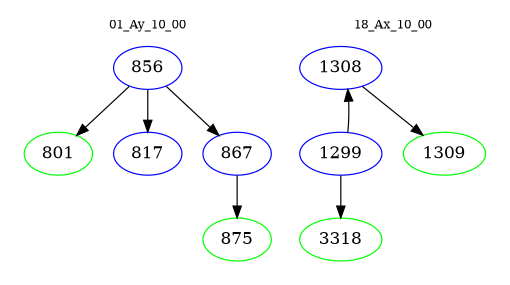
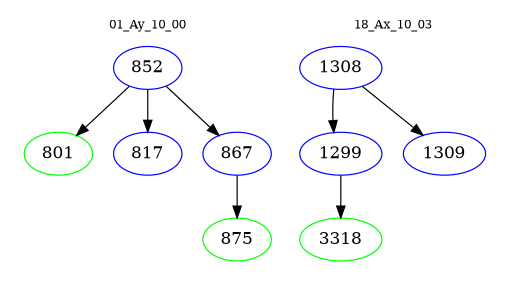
cluster "18_Ax_10_00": label "18_Ax_10_00" -> "18_Ax_10_03"
node "856": label "856" -> "852"
edge "1299" -> "1308": reversed
node "1309": color green -> blue
